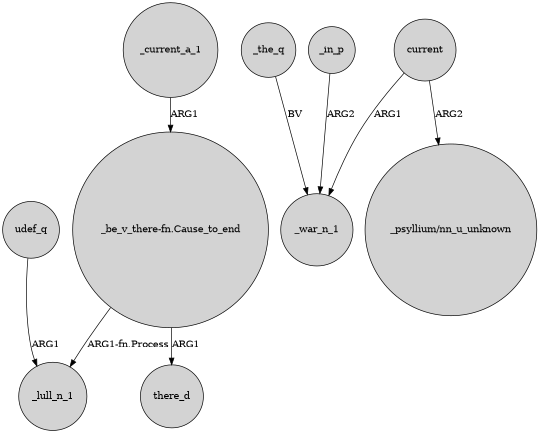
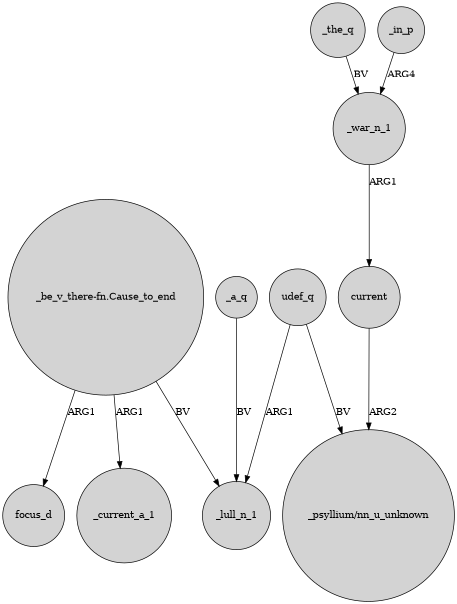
edge "_current_a_1" -> "_be_v_there-fn.Cause_to_end": reversed
edge "_in_p" -> "_war_n_1": label "ARG2" -> "ARG4"
edge "current" -> "_war_n_1": reversed
node "_a_q": added
edge "_be_v_there-fn.Cause_to_end" -> "_lull_n_1": label "ARG1-fn.Process" -> "BV"
edge "udef_q" -> "_psyllium/nn_u_unknown": added, label "BV"
node "there_d": label "there_d" -> "focus_d"
